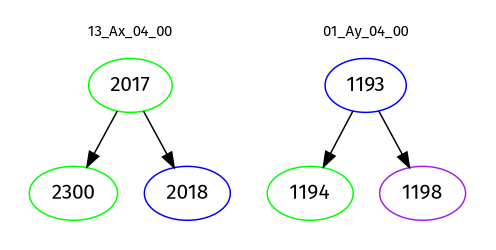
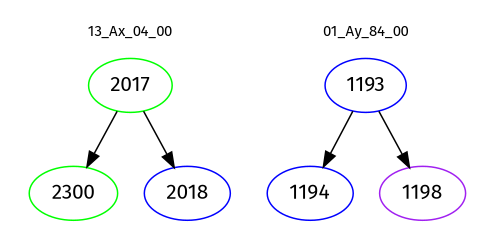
cluster "01_Ay_04_00": label "01_Ay_04_00" -> "01_Ay_84_00"
node "1194": color green -> blue
